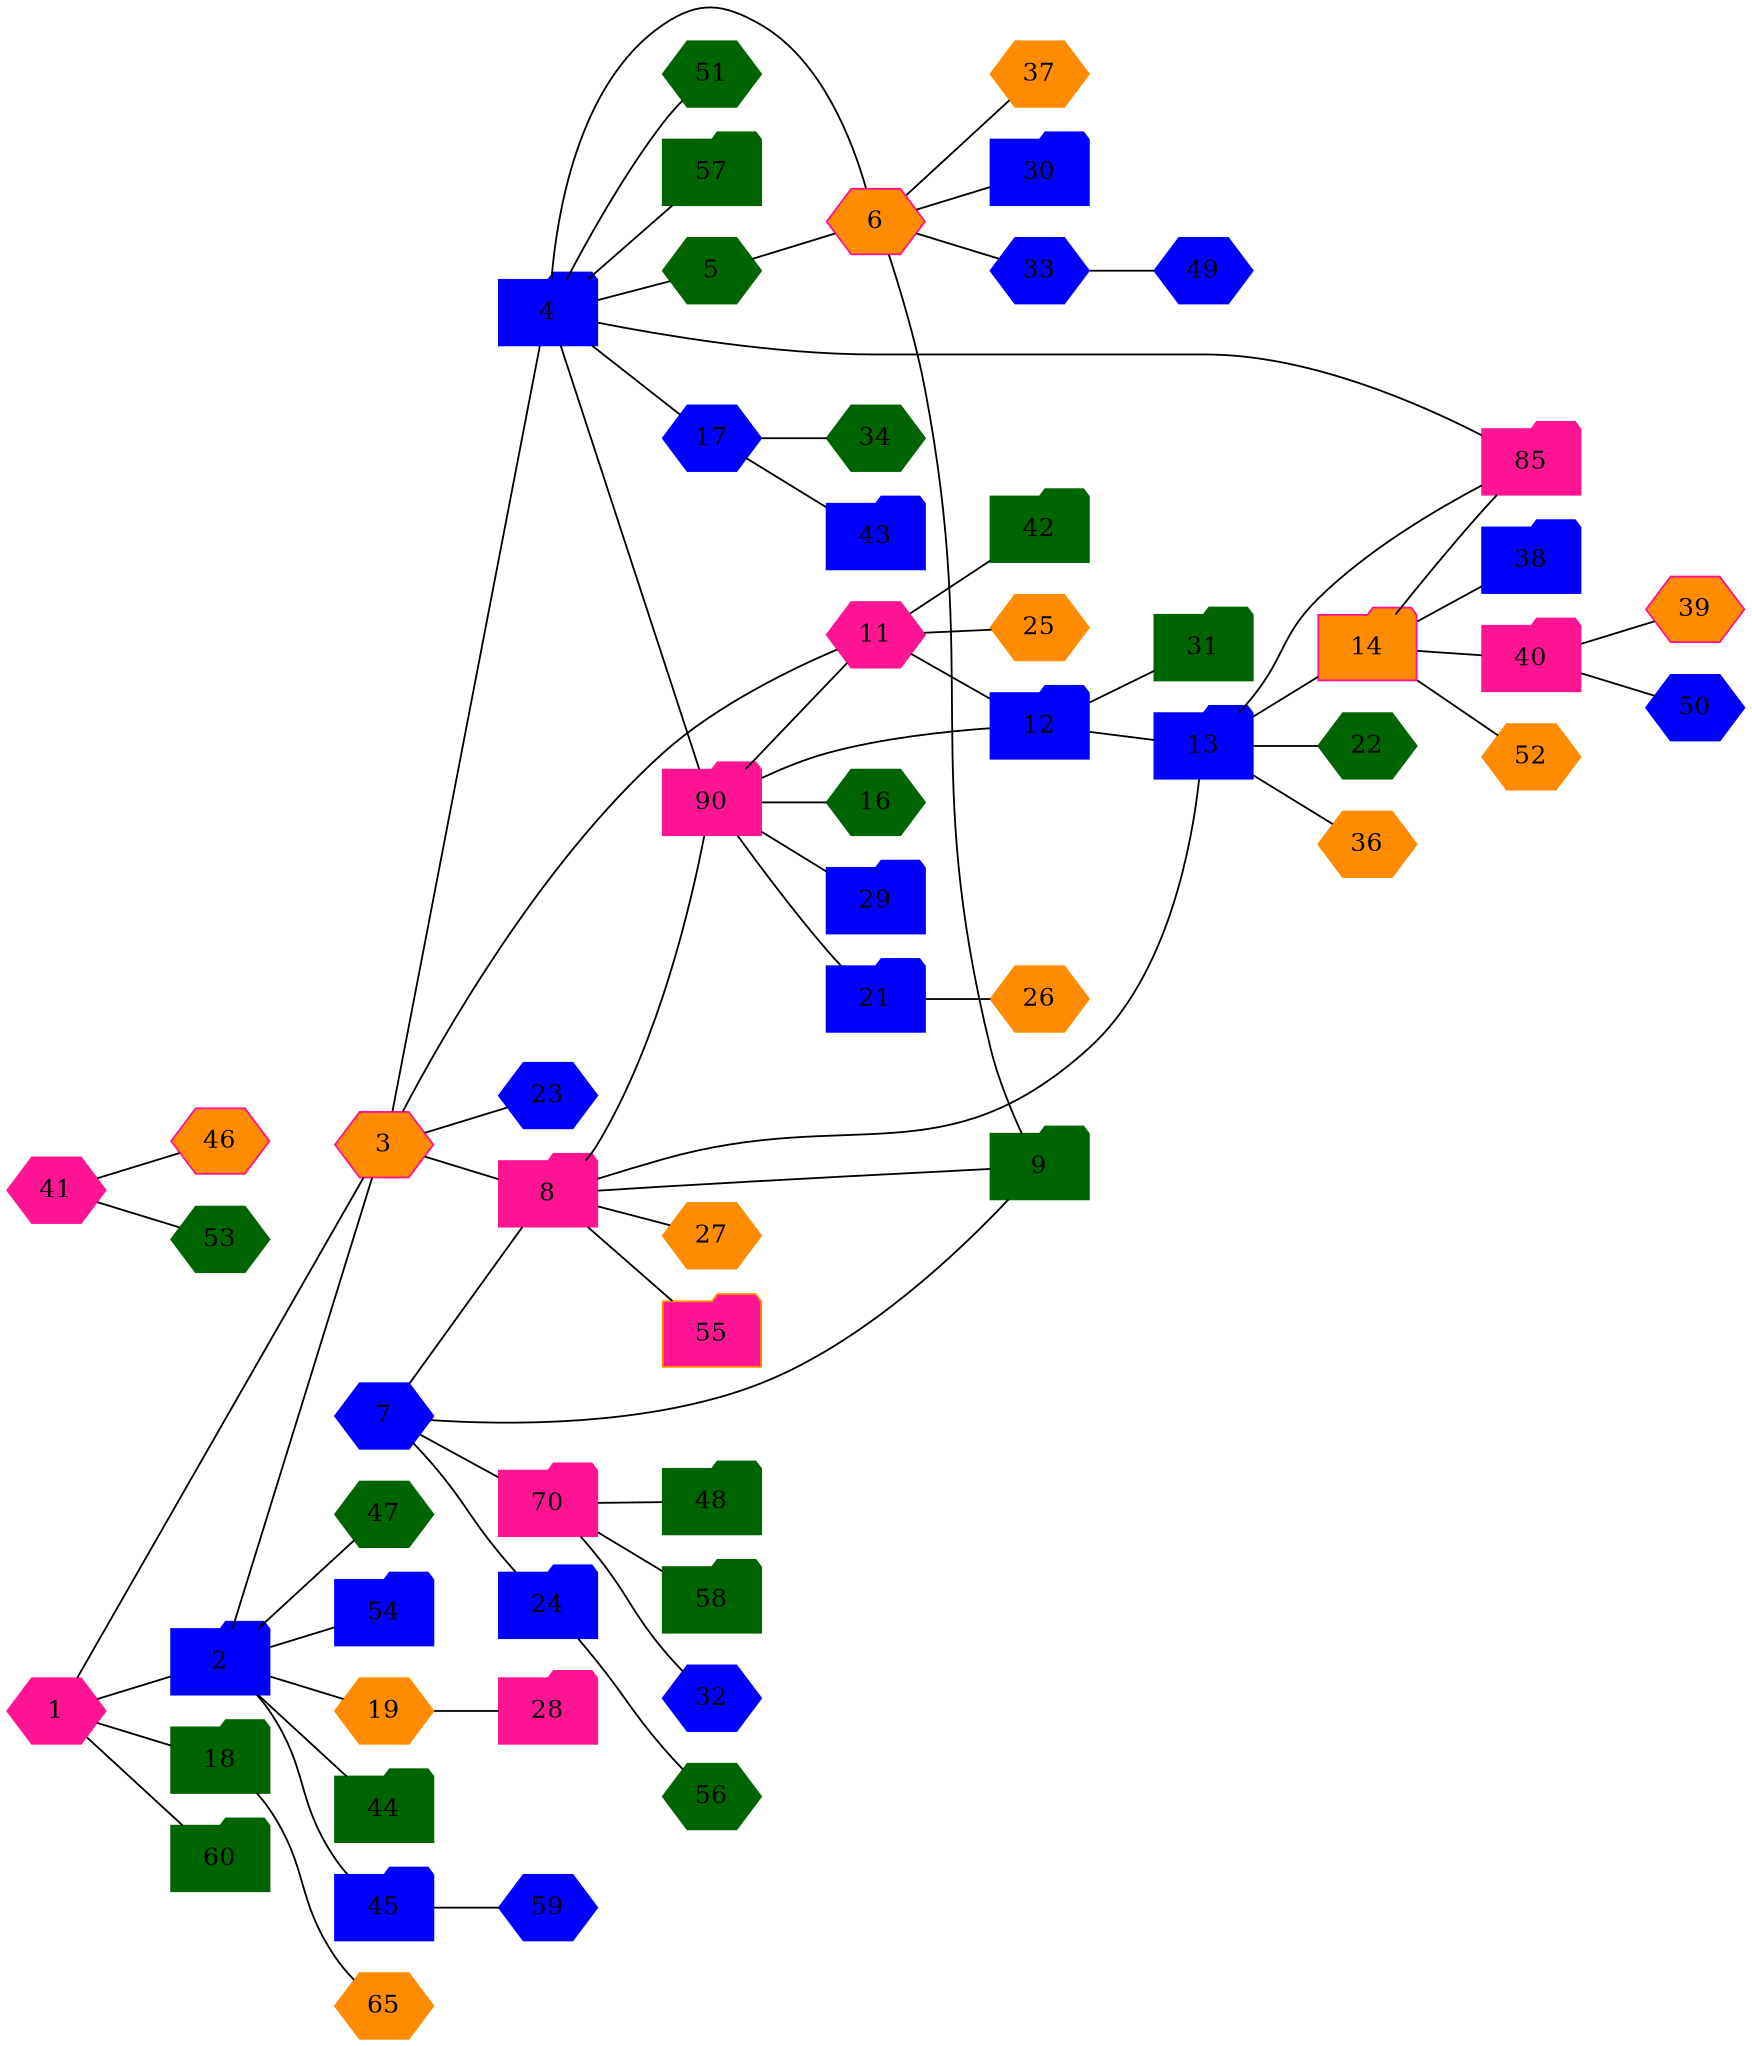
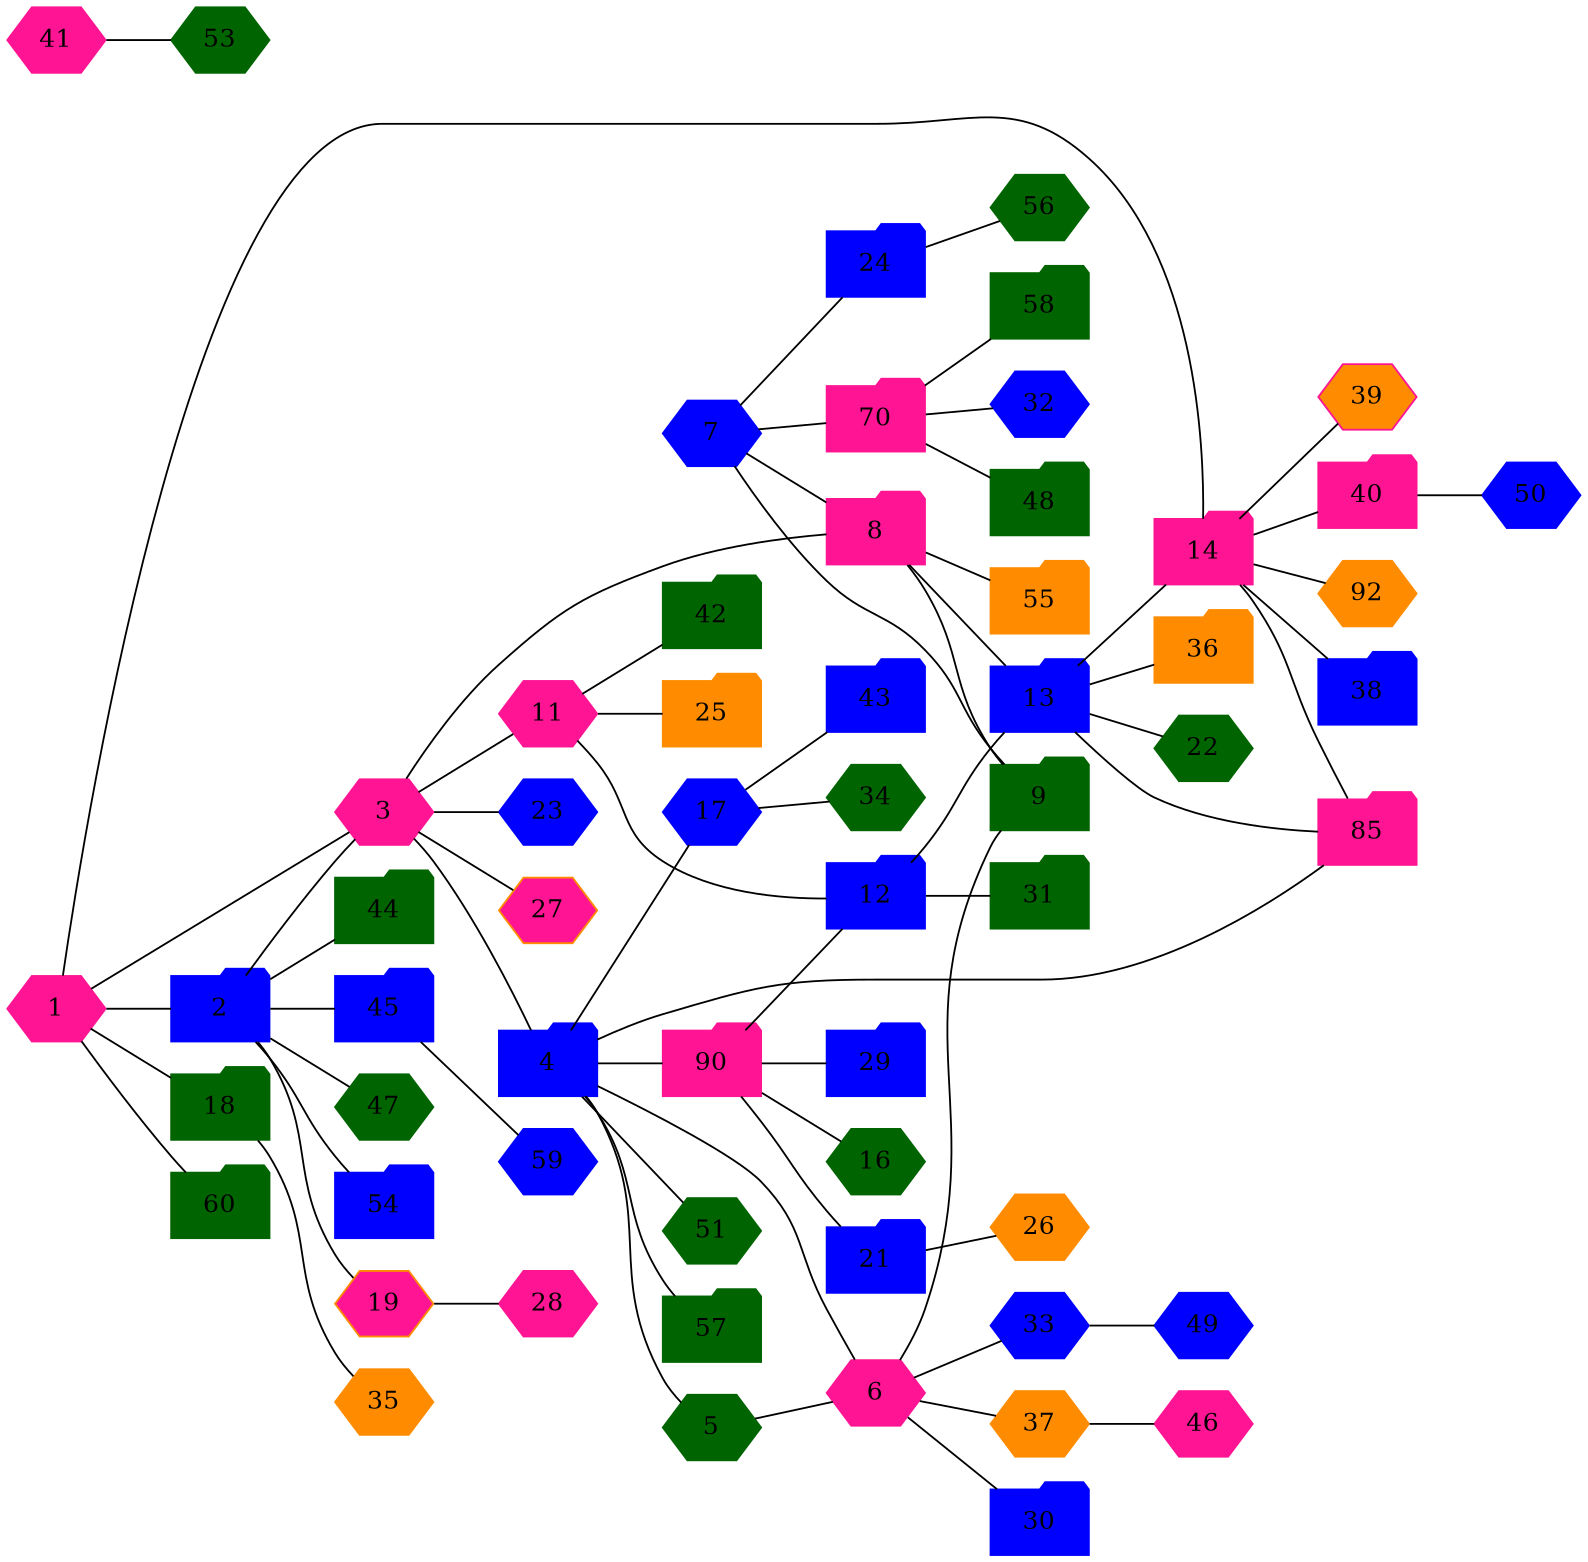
edge "14" -- "1": added
node "6": fillcolor darkorange -> deeppink
node "25": shape hexagon -> folder
edge "39" -- "40": now "39" -- "14"
node "14": fillcolor darkorange -> deeppink
edge "11" -- "90": removed
node "52": label "52" -> "92"
node "36": shape hexagon -> folder
edge "90" -- "8": removed
node "46": fillcolor darkorange -> deeppink
node "3": fillcolor darkorange -> deeppink
edge "46" -- "41": now "46" -- "37"
edge "8" -- "27": now "3" -- "27"
node "27": fillcolor darkorange -> deeppink
node "55": fillcolor deeppink -> darkorange
node "19": fillcolor darkorange -> deeppink
node "28": shape folder -> hexagon
node "65": label "65" -> "35"
